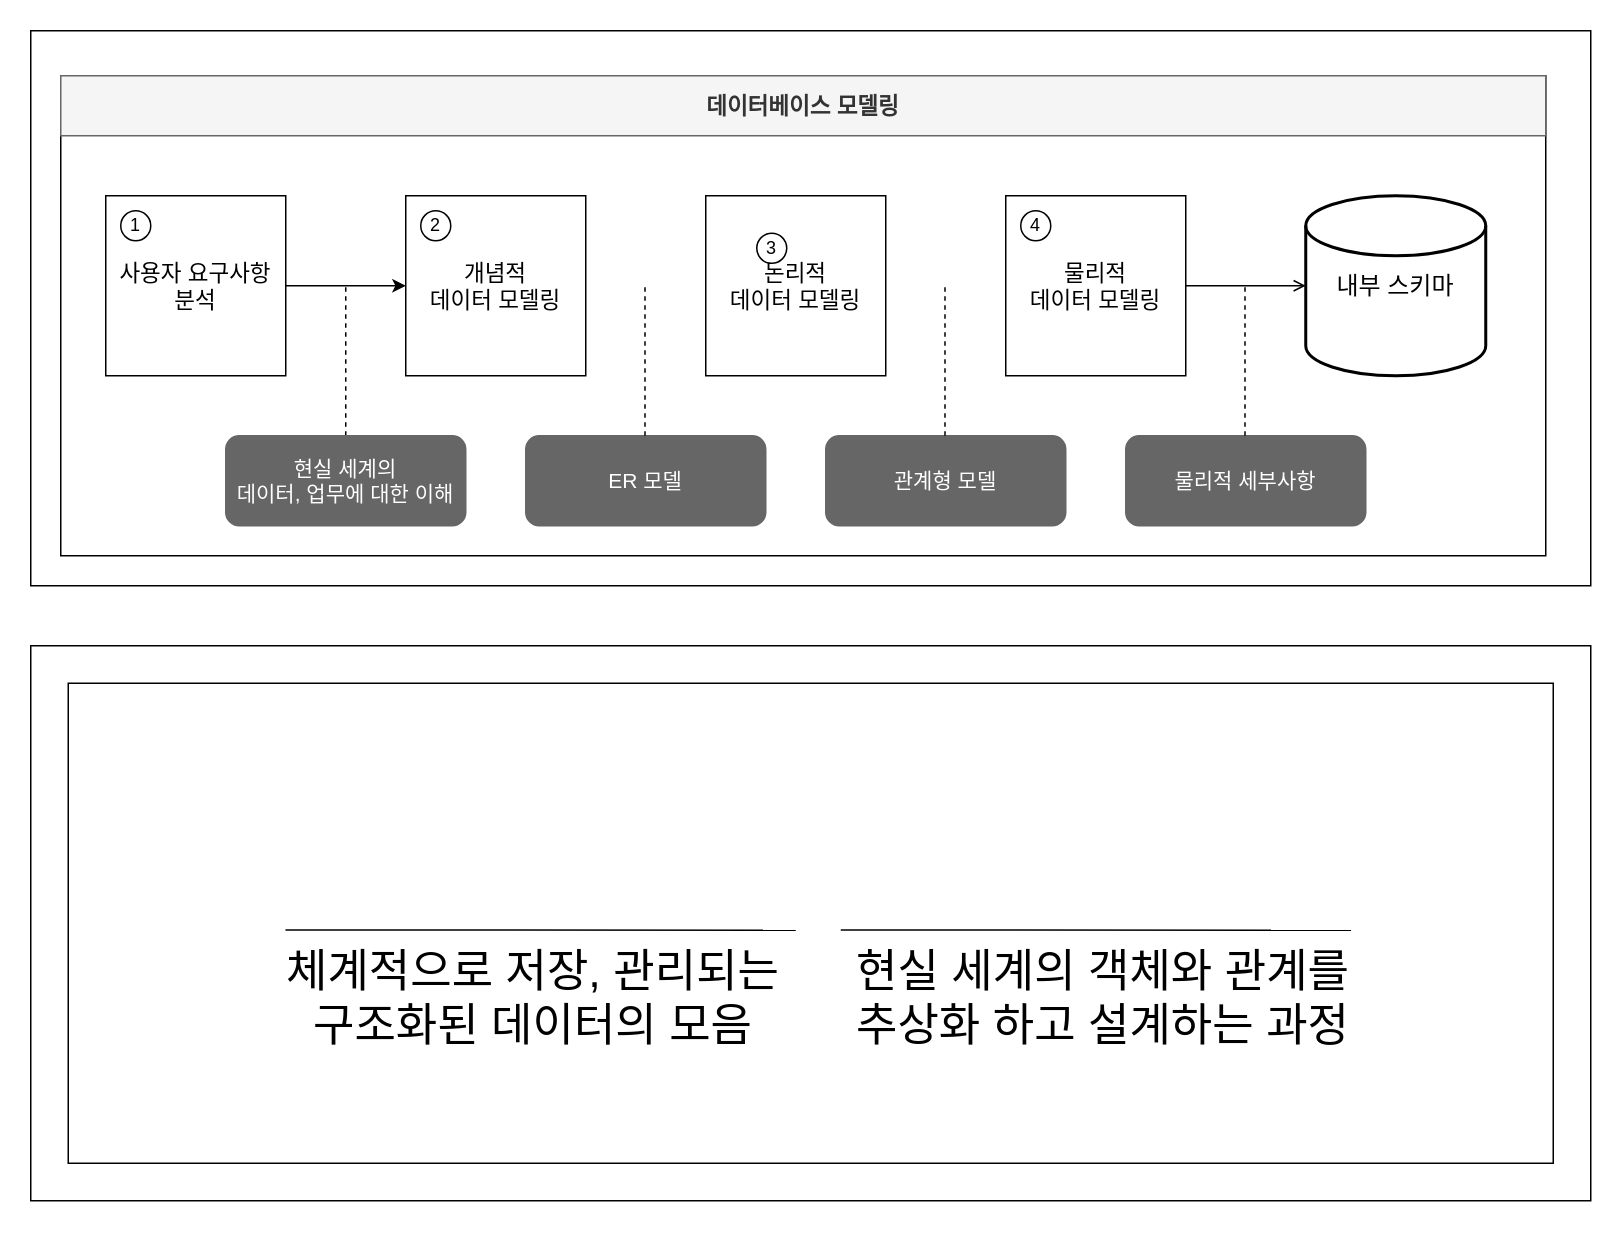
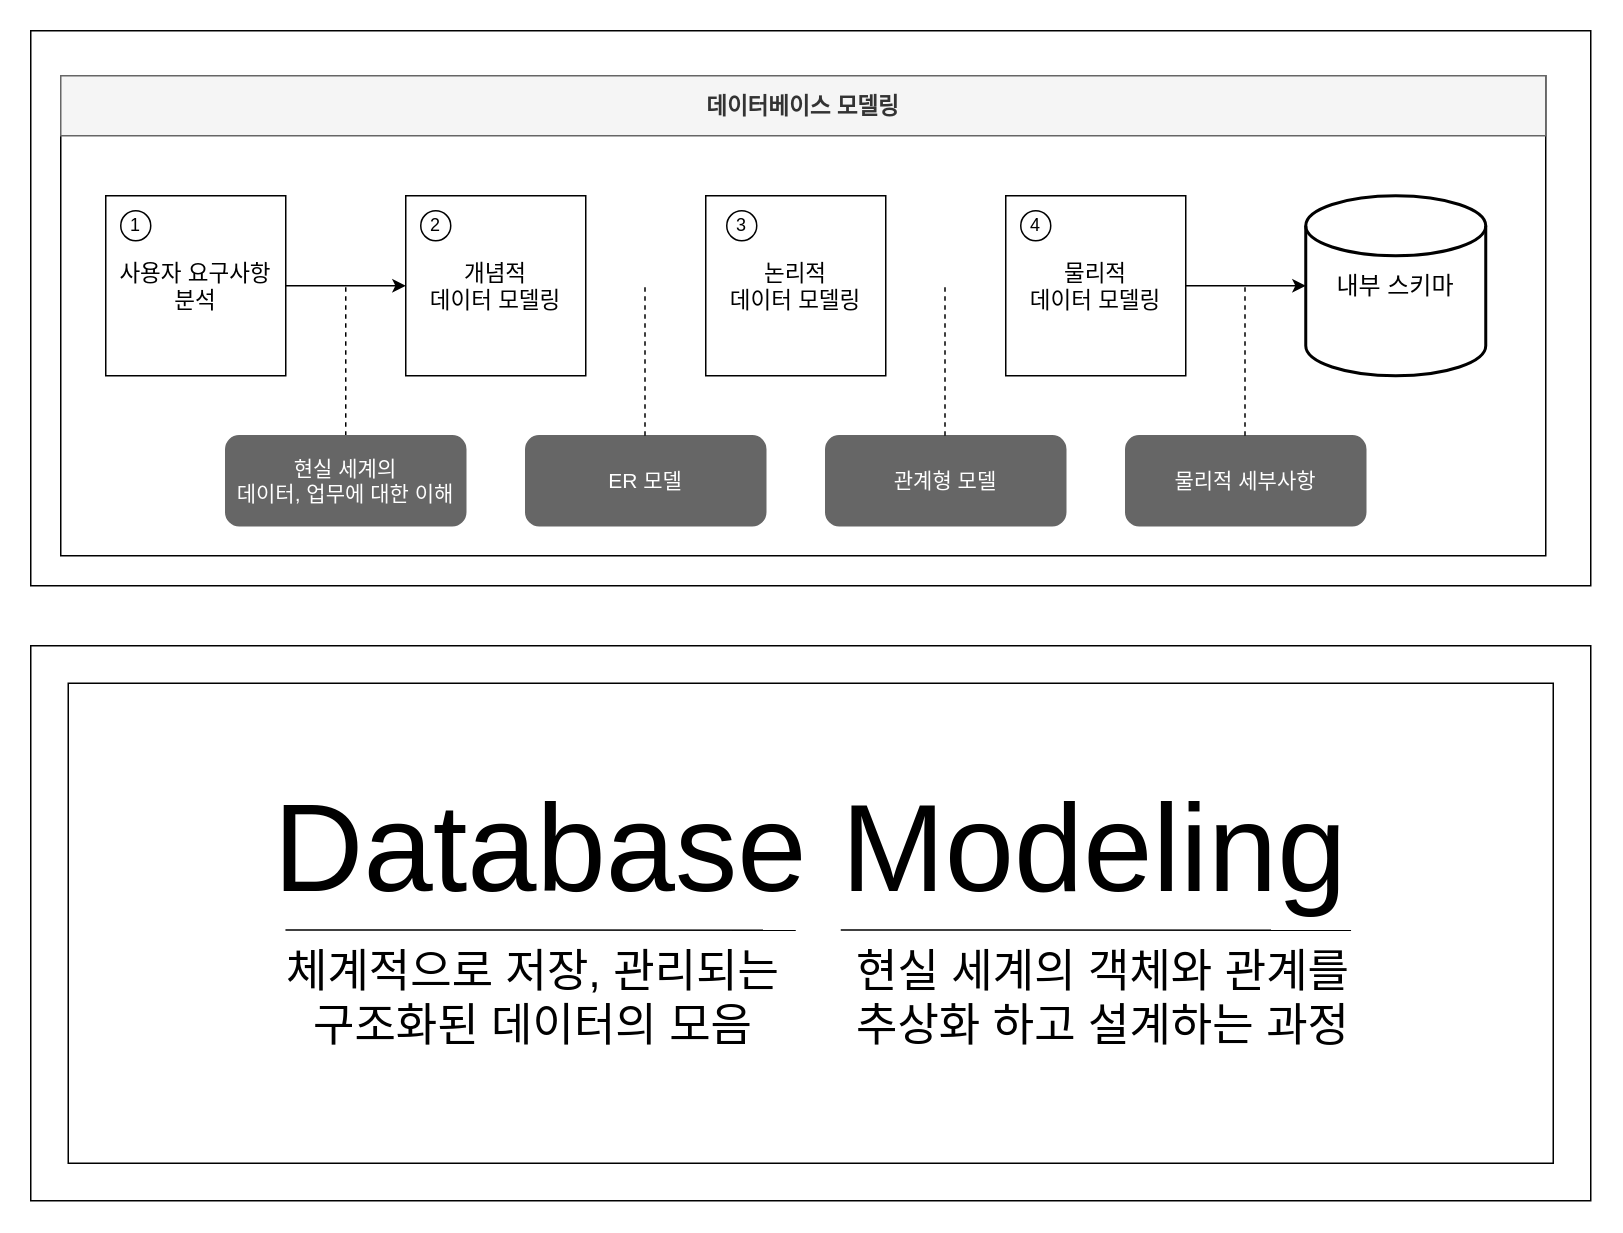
node "3": moved (772, 248) -> (742, 226)
edge "물리적 데이터 모델링" -> "내부 스키마": arrowhead open -> classic
node "Database Modeling": added
